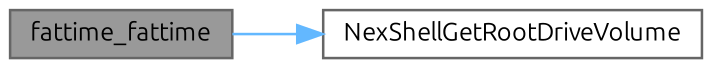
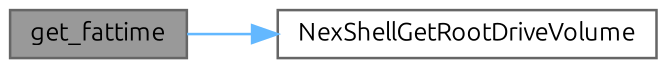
node "fattime_fattime": label "fattime_fattime" -> "get_fattime"
